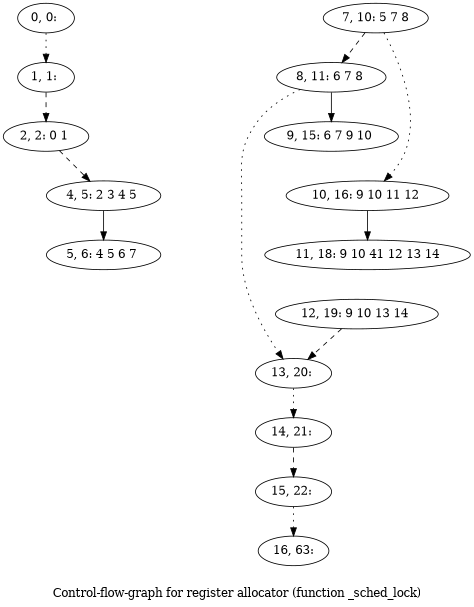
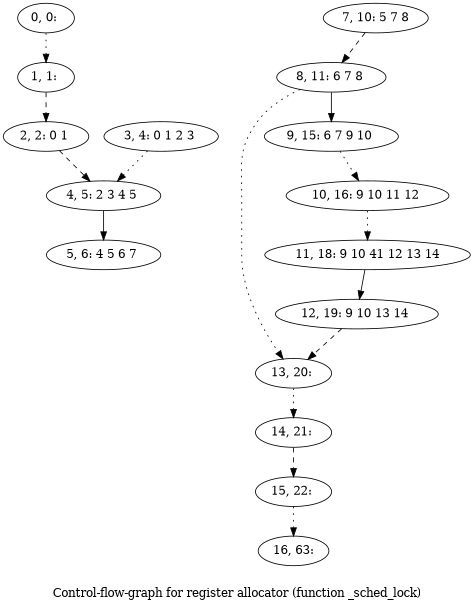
edge "7, 10: 5 7 8" -> "10, 16: 9 10 11 12": now "9, 15: 6 7 9 10" -> "10, 16: 9 10 11 12"
node "3, 4: 0 1 2 3": added
edge "10, 16: 9 10 11 12" -> "11, 18: 9 10 41 12 13 14": style solid -> dotted
edge "11, 18: 9 10 41 12 13 14" -> "12, 19: 9 10 13 14": added
